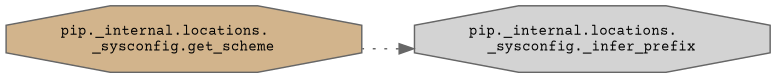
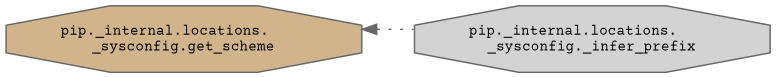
edge "pip._internal.locations. _sysconfig.get_scheme" -> "pip._internal.locations. _sysconfig._infer_prefix": reversed
